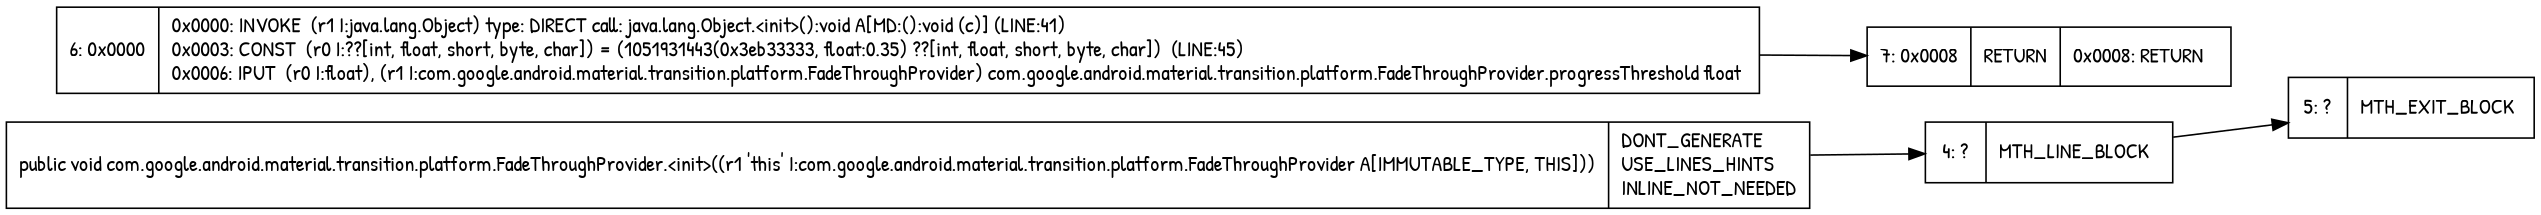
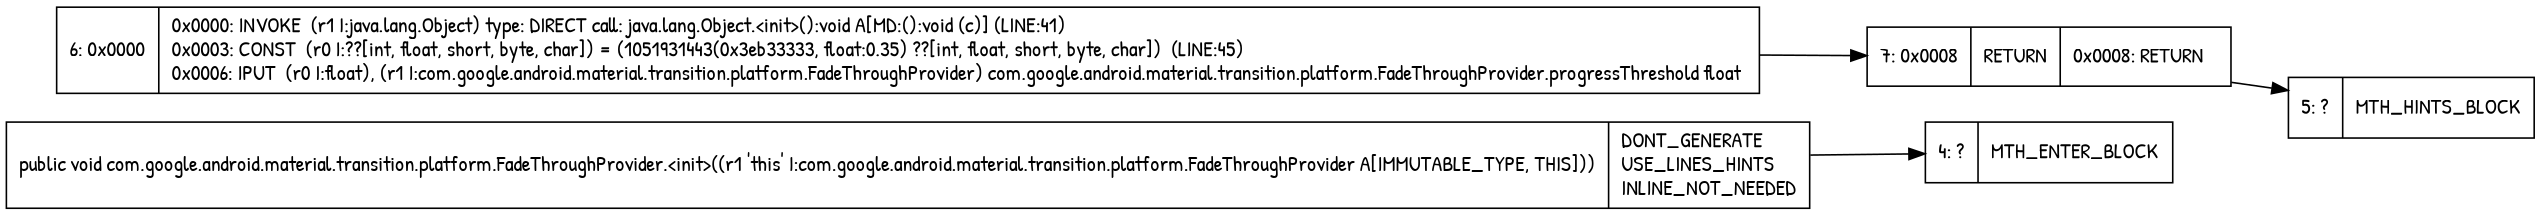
node "5: ?": text "MTH_EXIT_BLOCK" -> "MTH_HINTS_BLOCK"
edge "4: ?" -> "5: ?": now "7: 0x0008" -> "5: ?"
node "4: ?": text "MTH_LINE_BLOCK" -> "MTH_ENTER_BLOCK"
